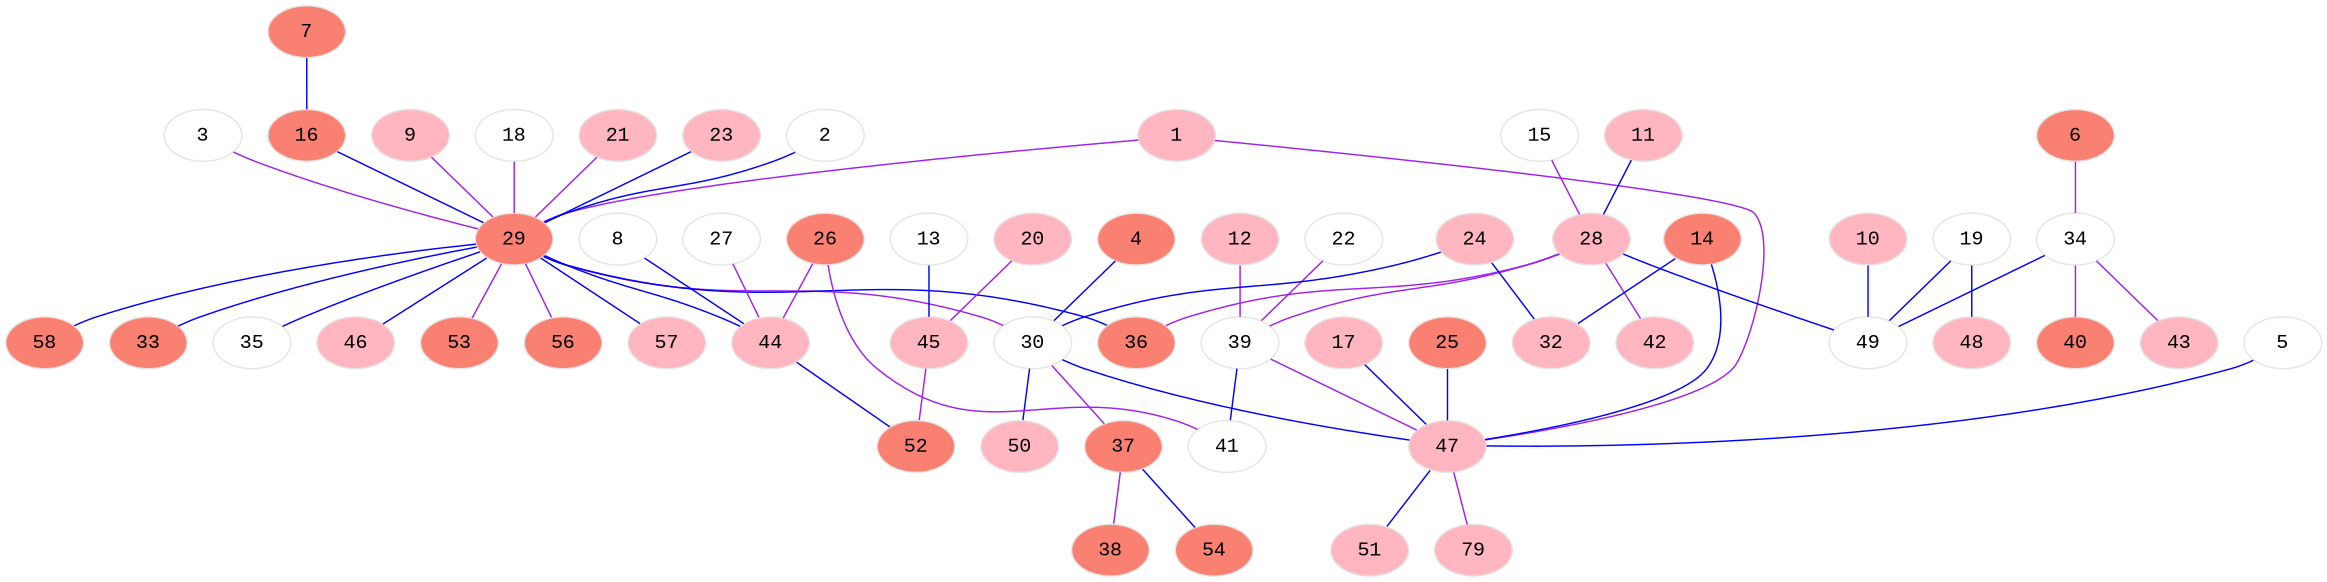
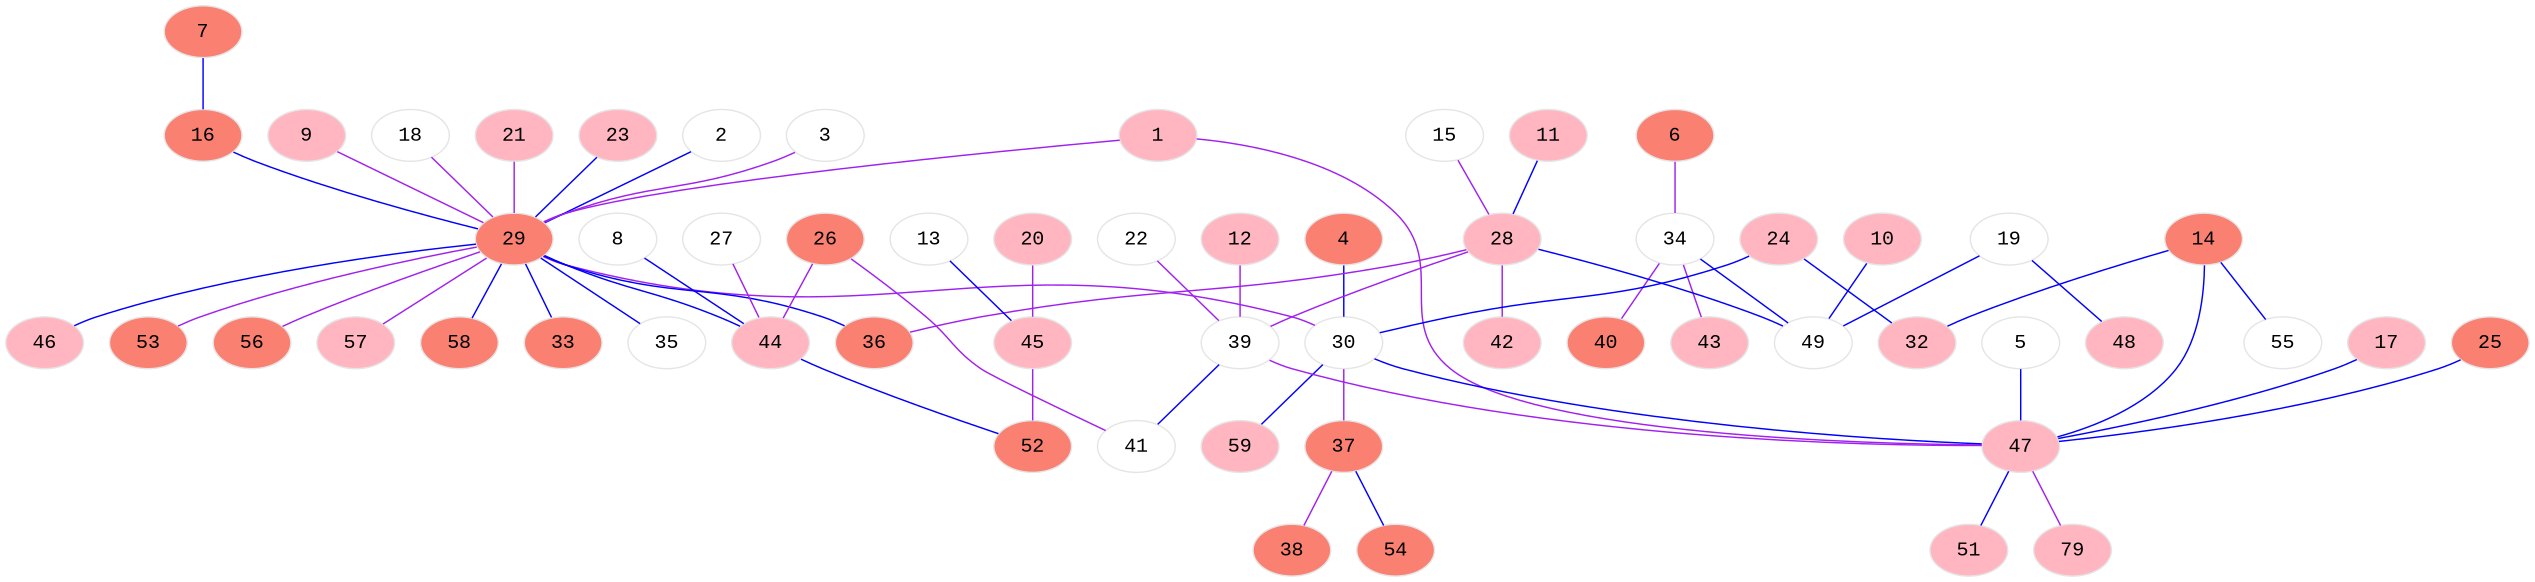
edge "29" -- "57": color blue -> purple
node "55": added
node "50": label "50" -> "59"
